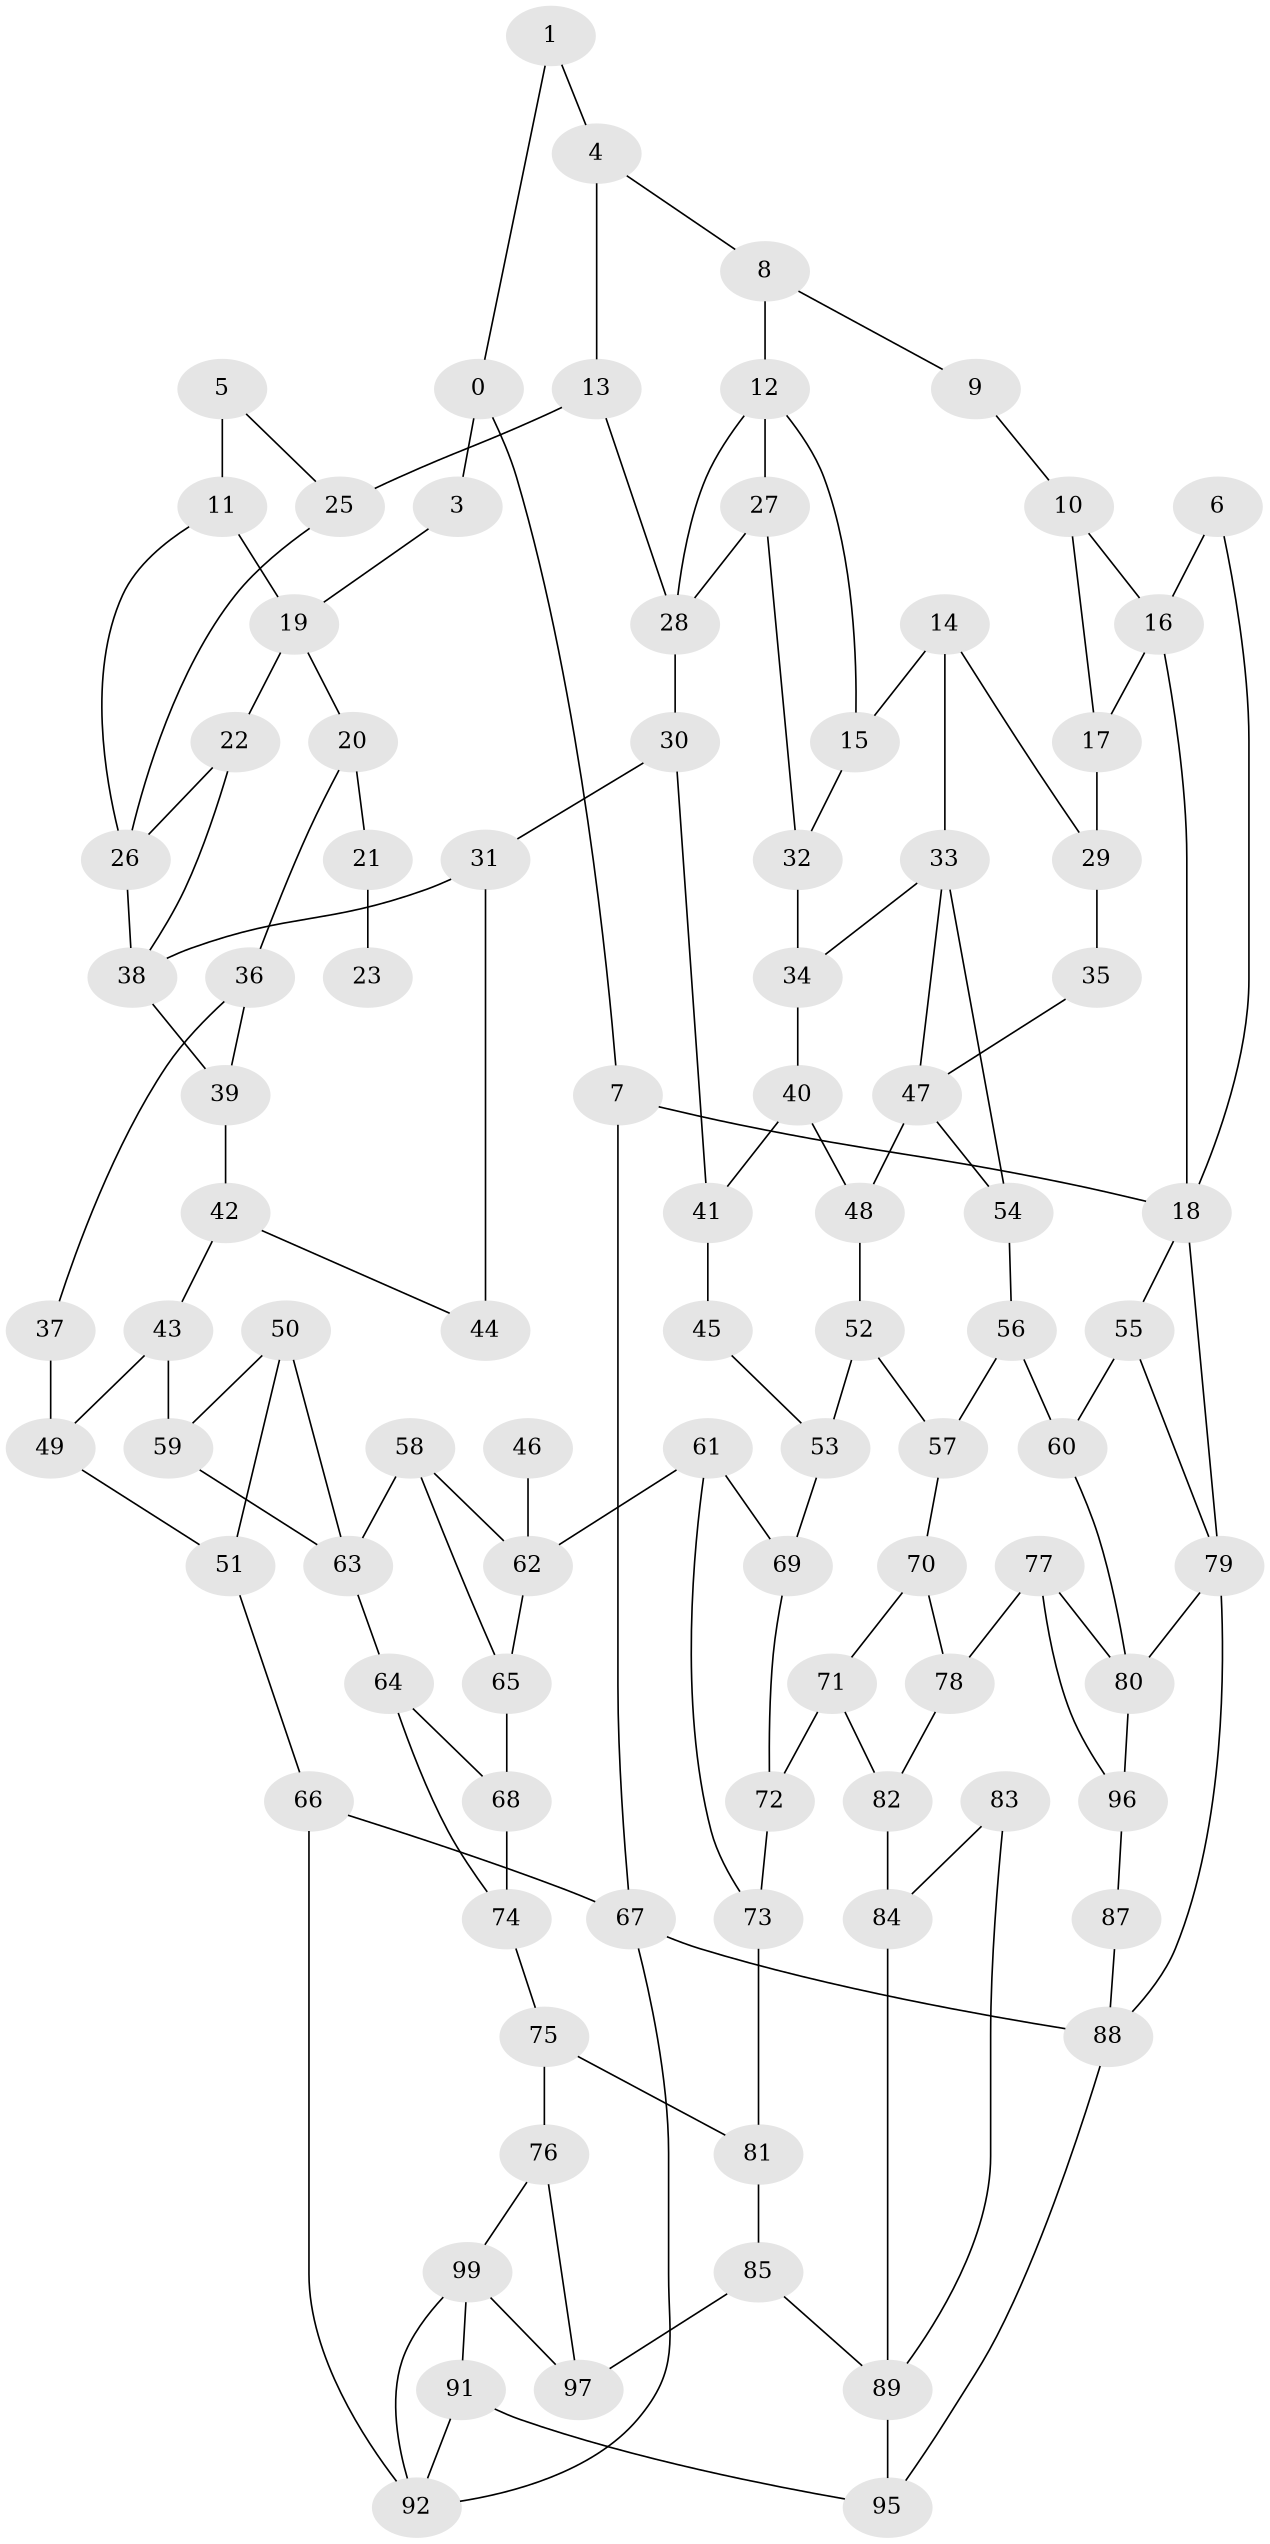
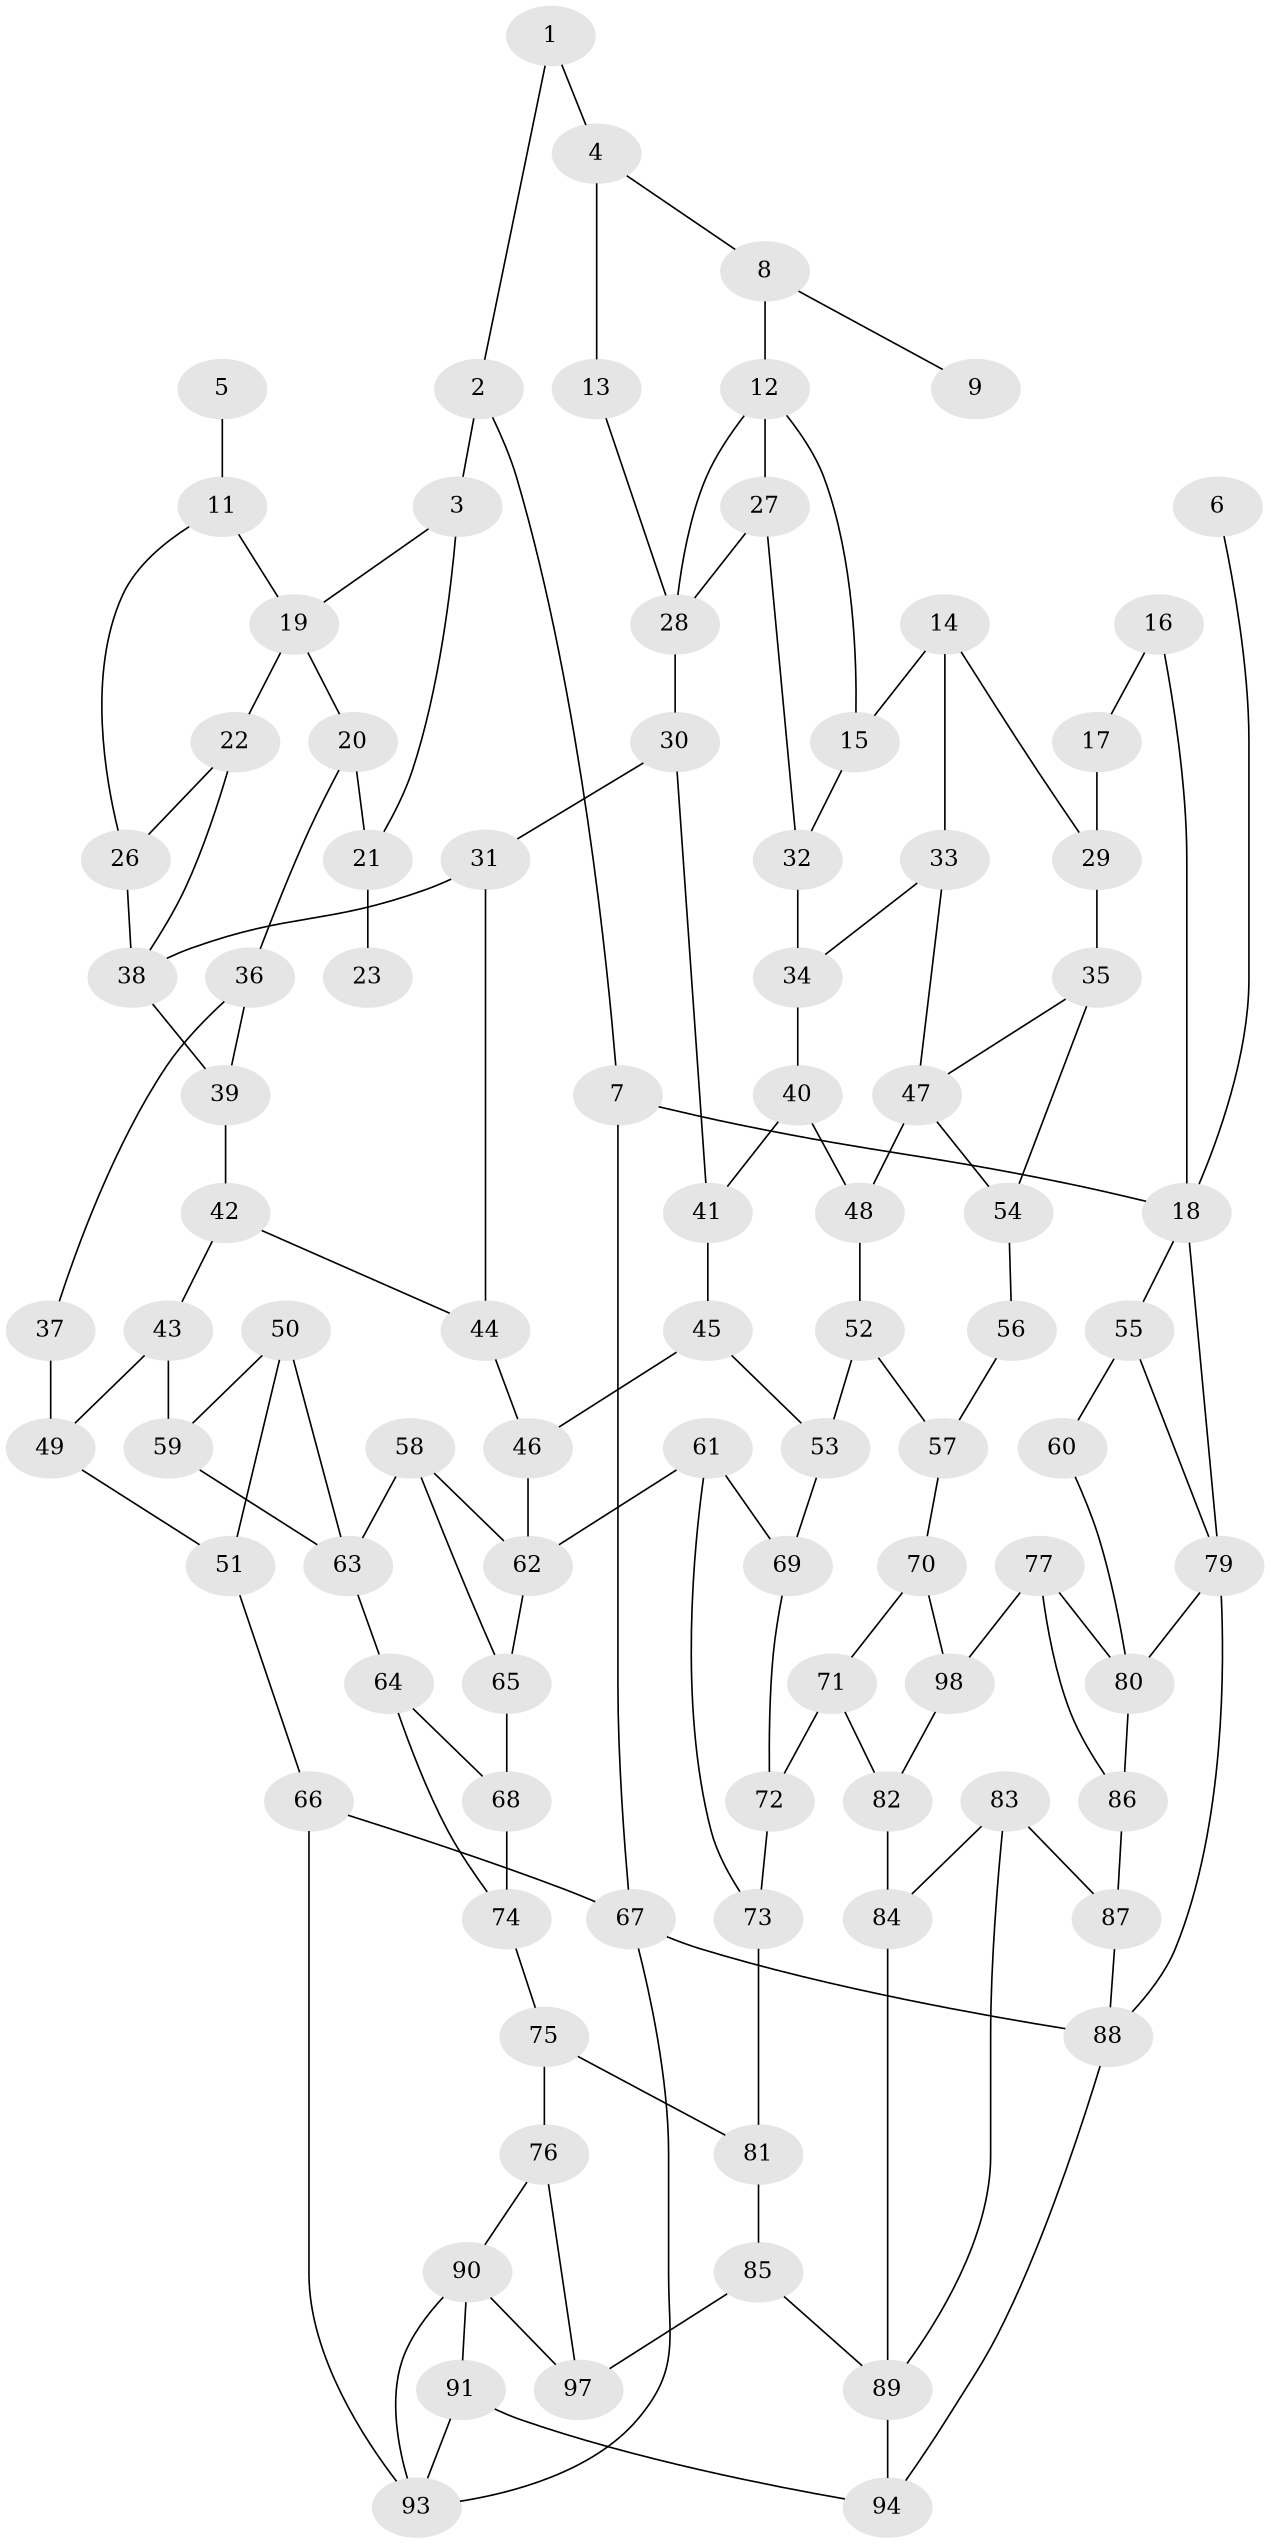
node "0": label "0" -> "2"
node "25": removed
node "10": removed
edge "6" -- "16": removed
edge "3" -- "21": added
edge "33" -- "54": now "35" -- "54"
edge "45" -- "46": added
edge "44" -- "46": added
edge "56" -- "60": removed
node "78": label "78" -> "98"
node "96": label "96" -> "86"
edge "83" -- "87": added
node "99": label "99" -> "90"
node "92": label "92" -> "93"
node "95": label "95" -> "94"
